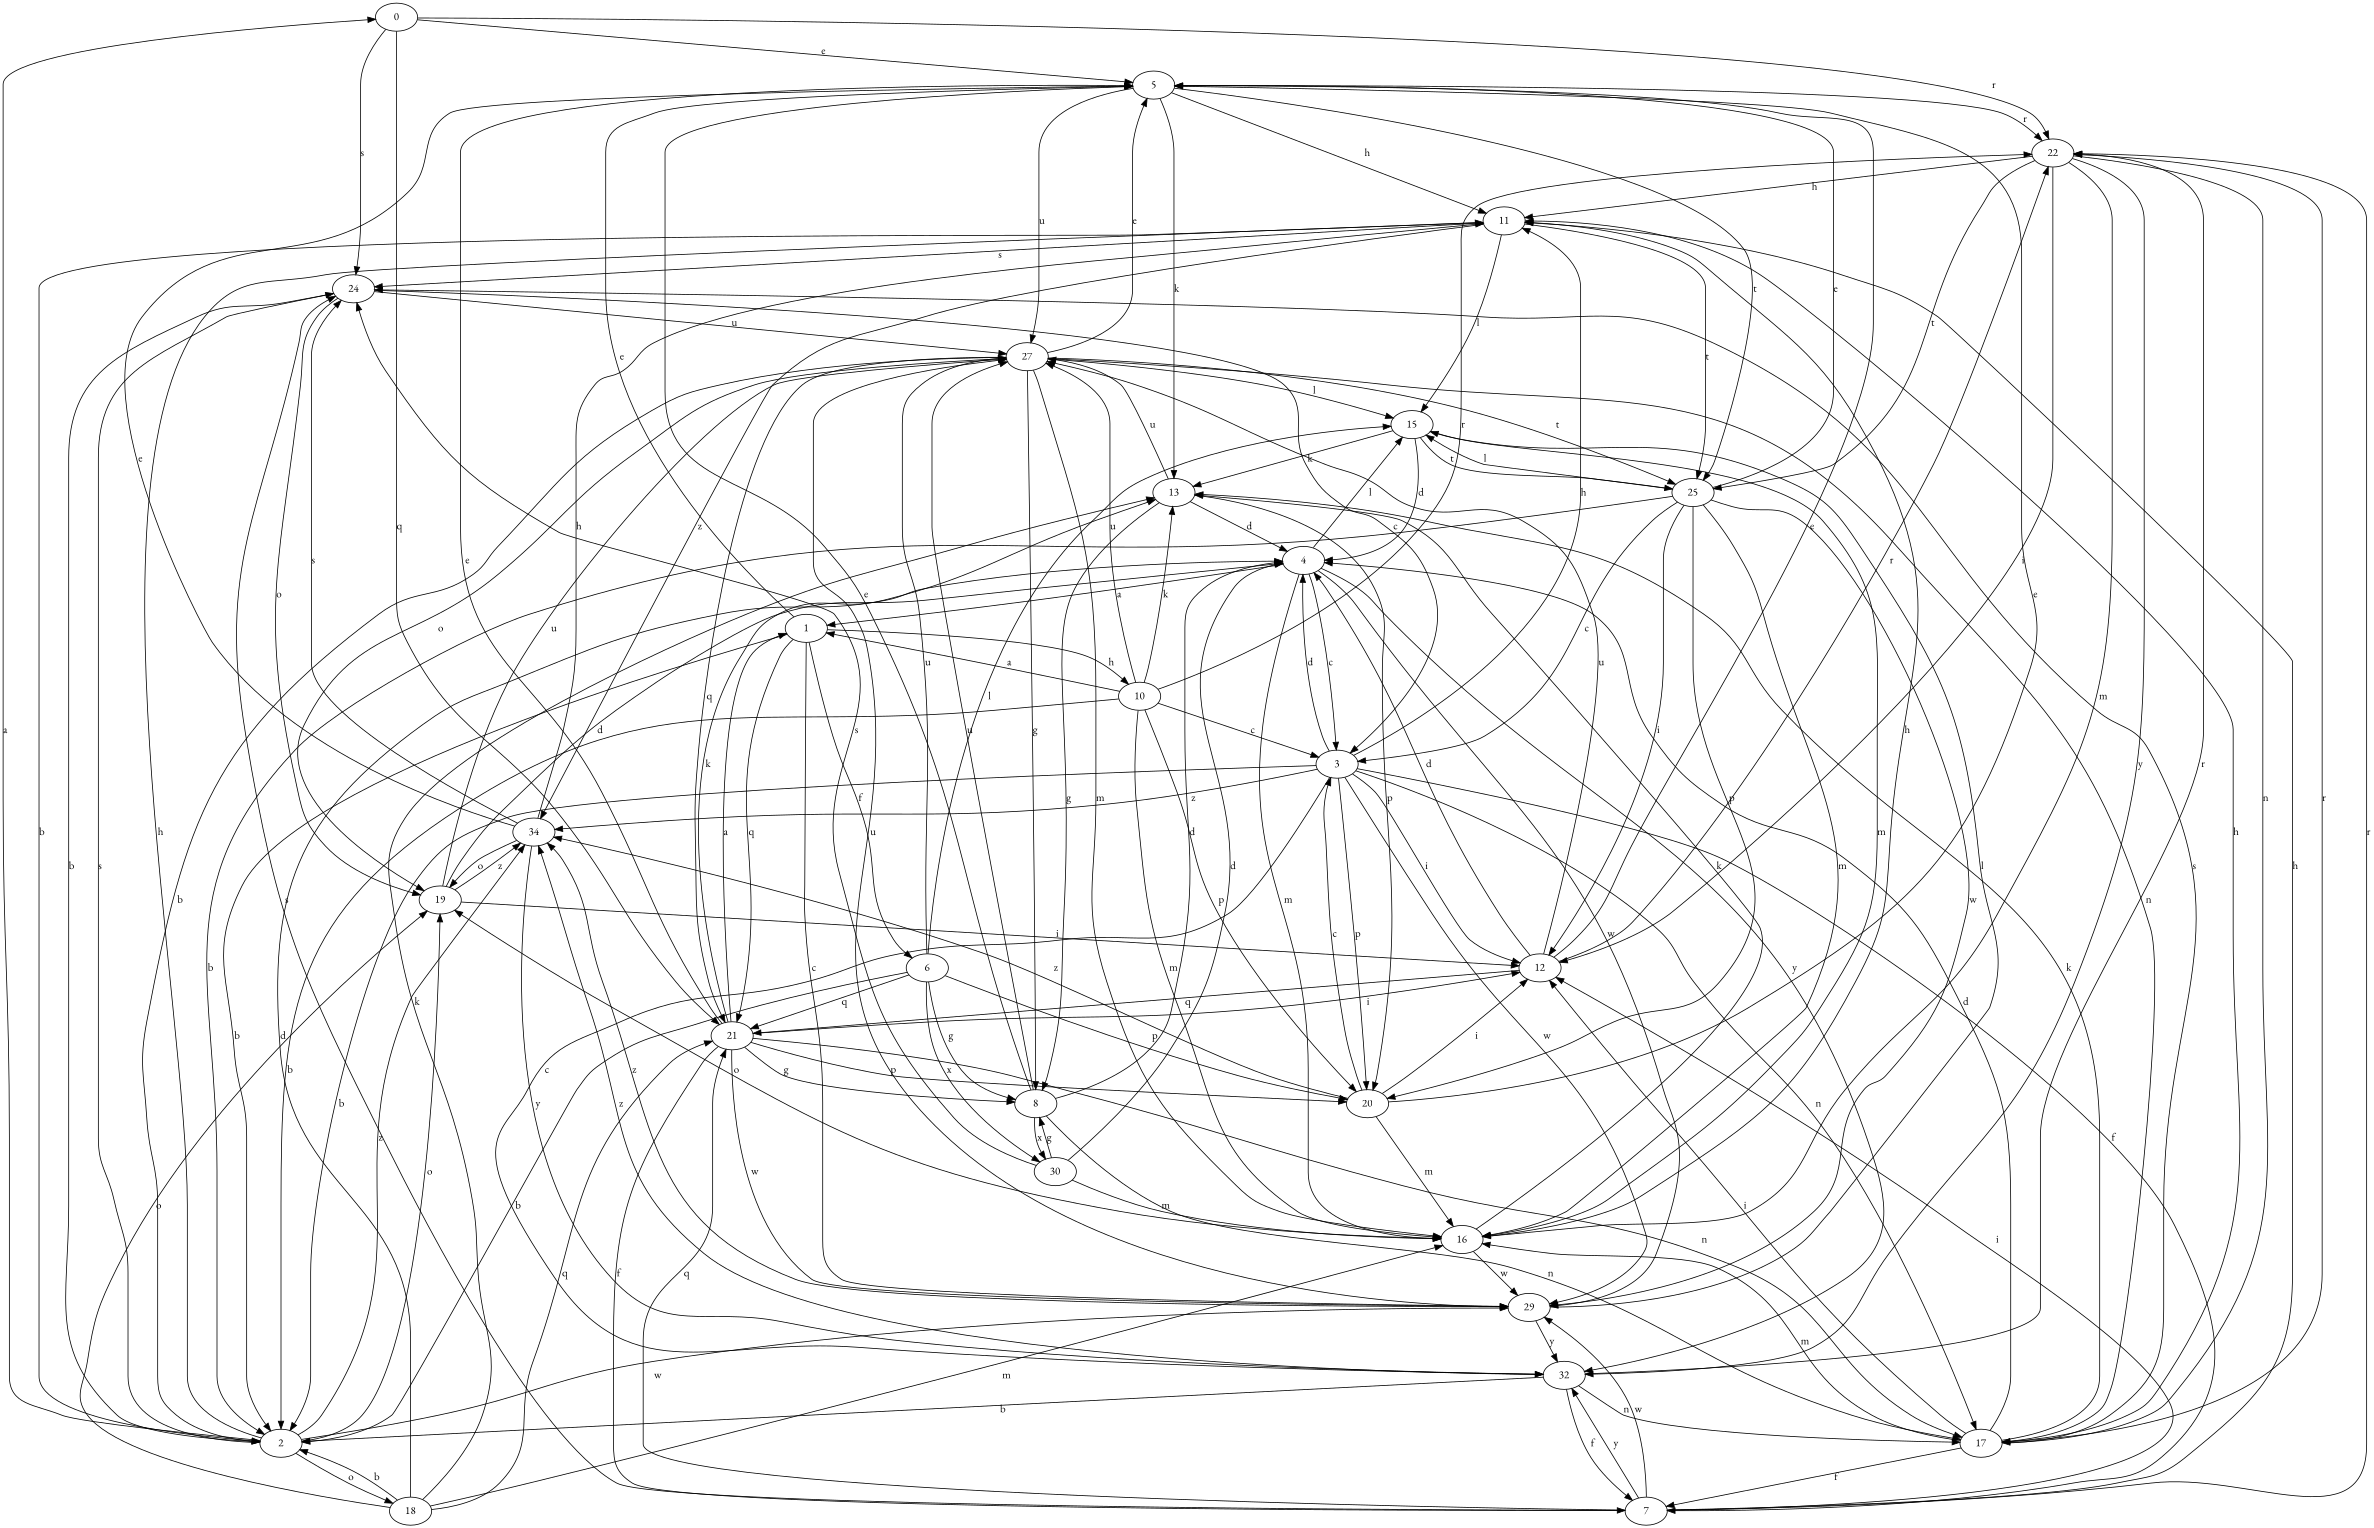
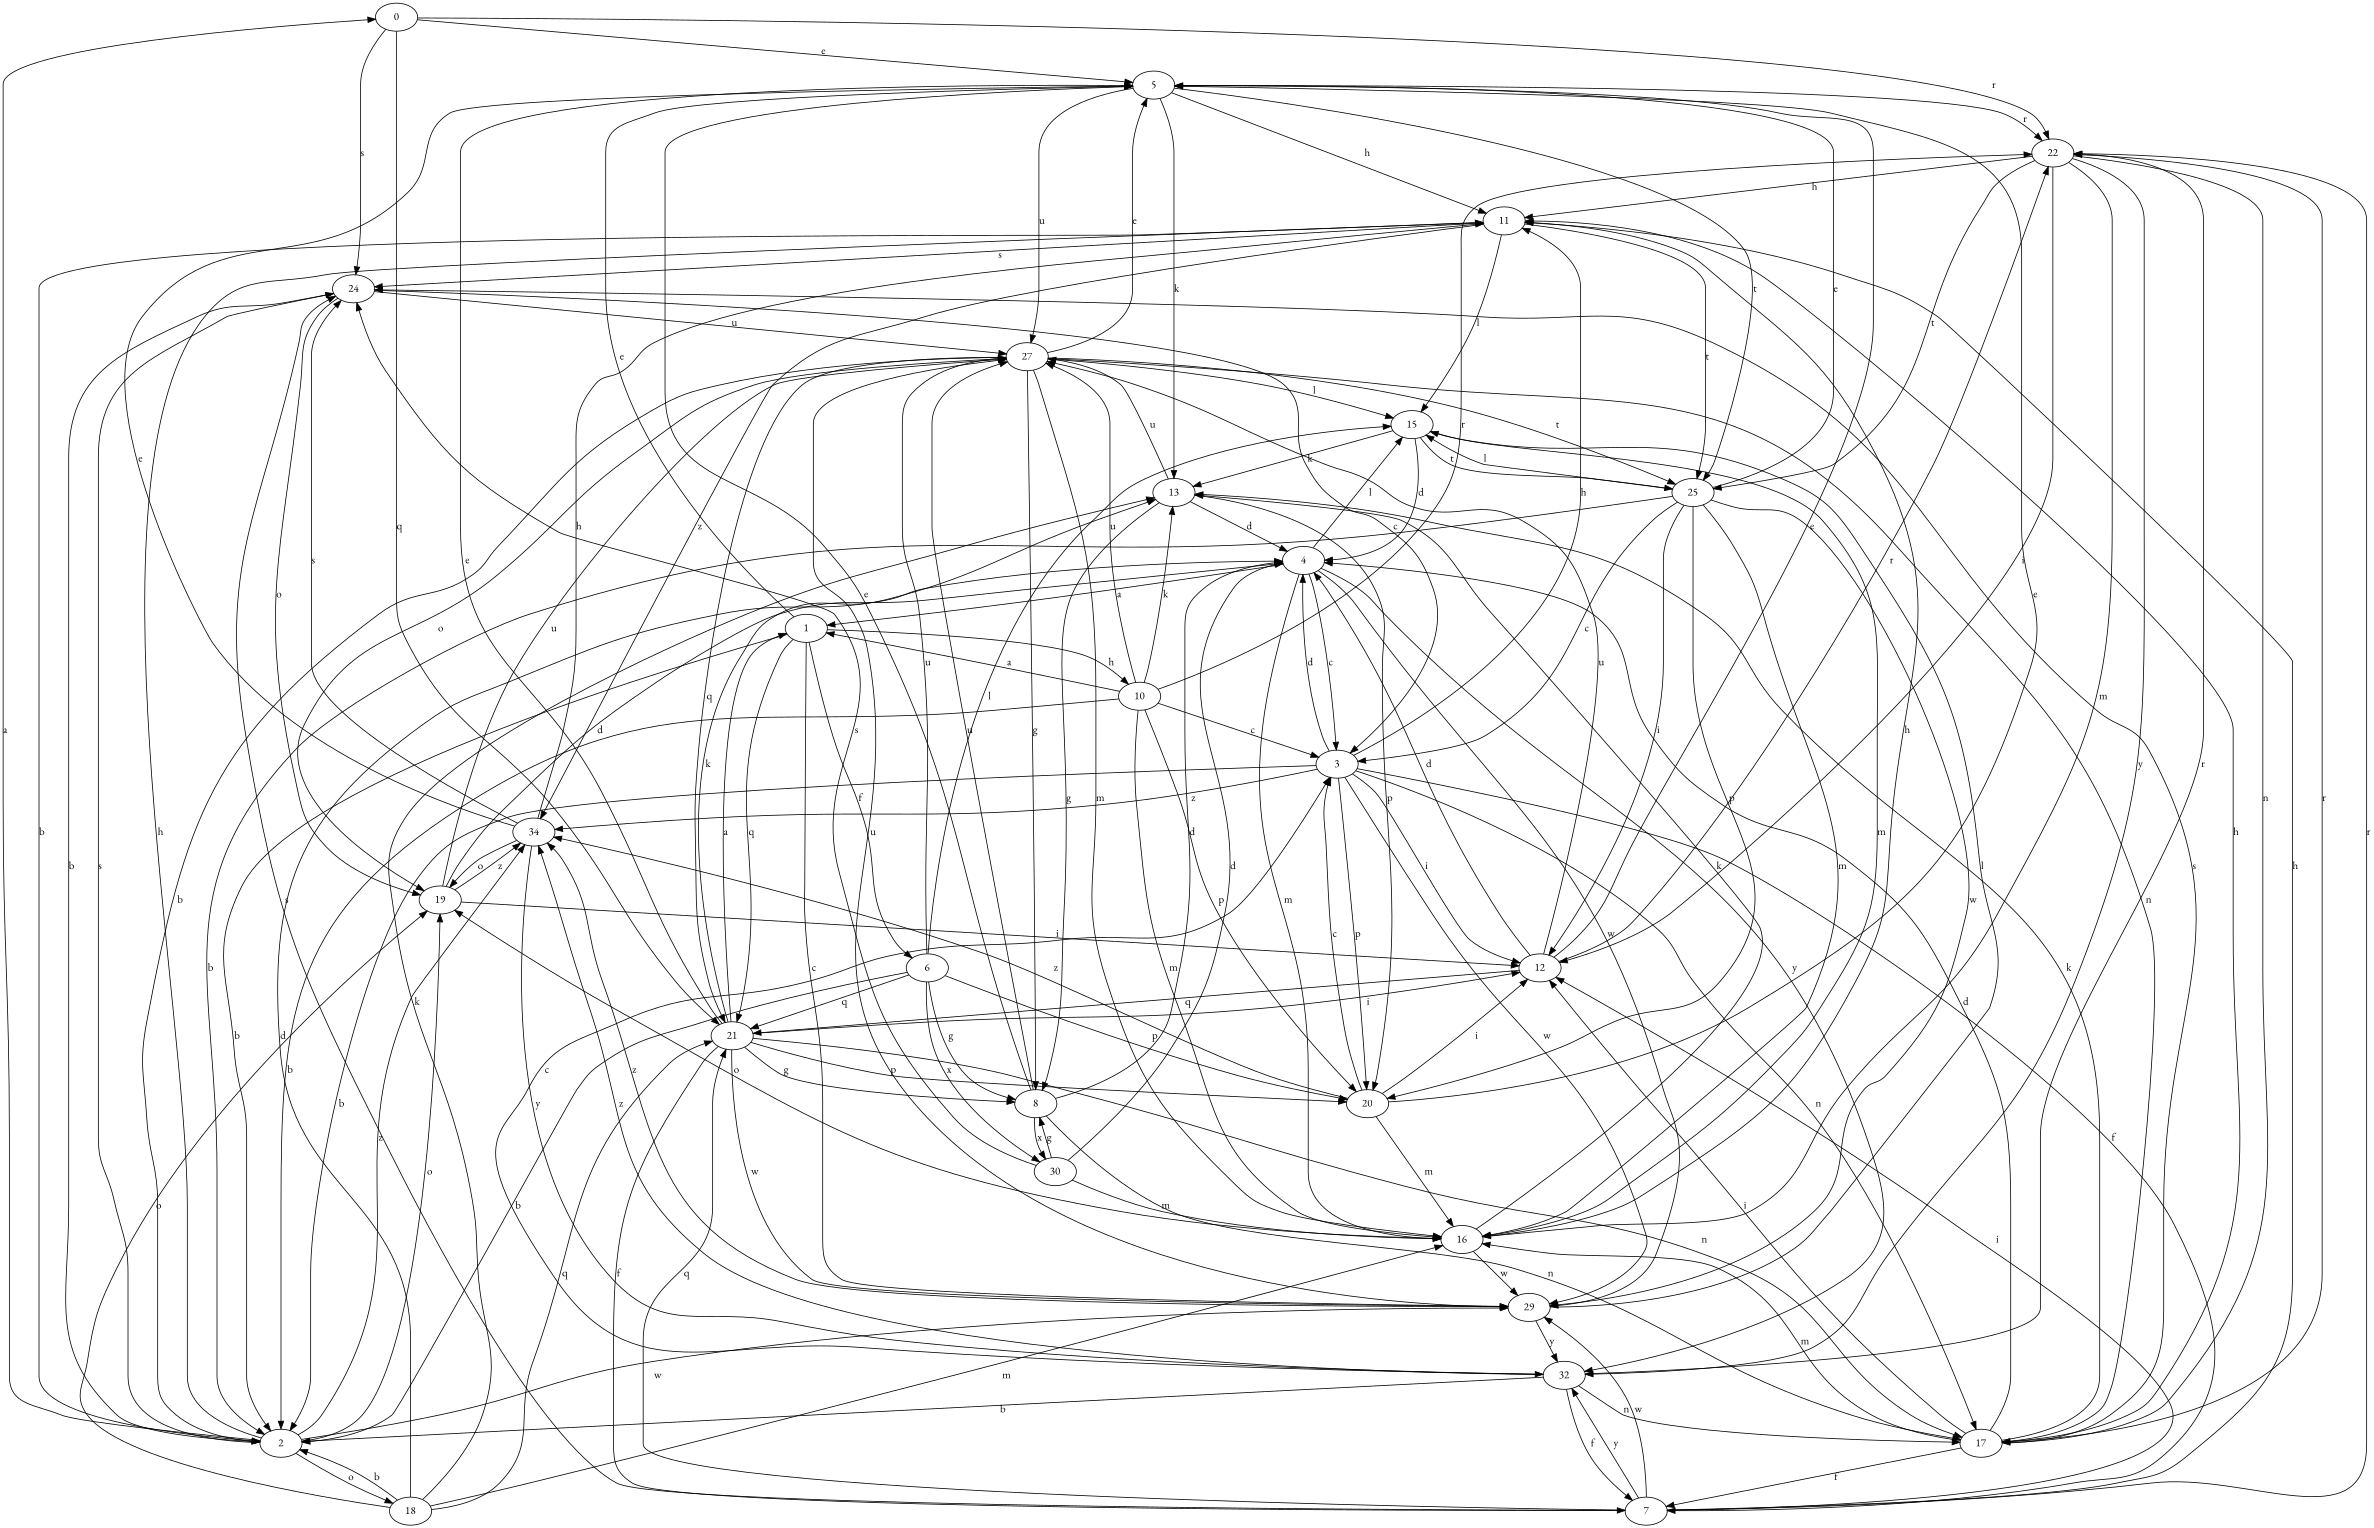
edge "3" -> "32": reversed
